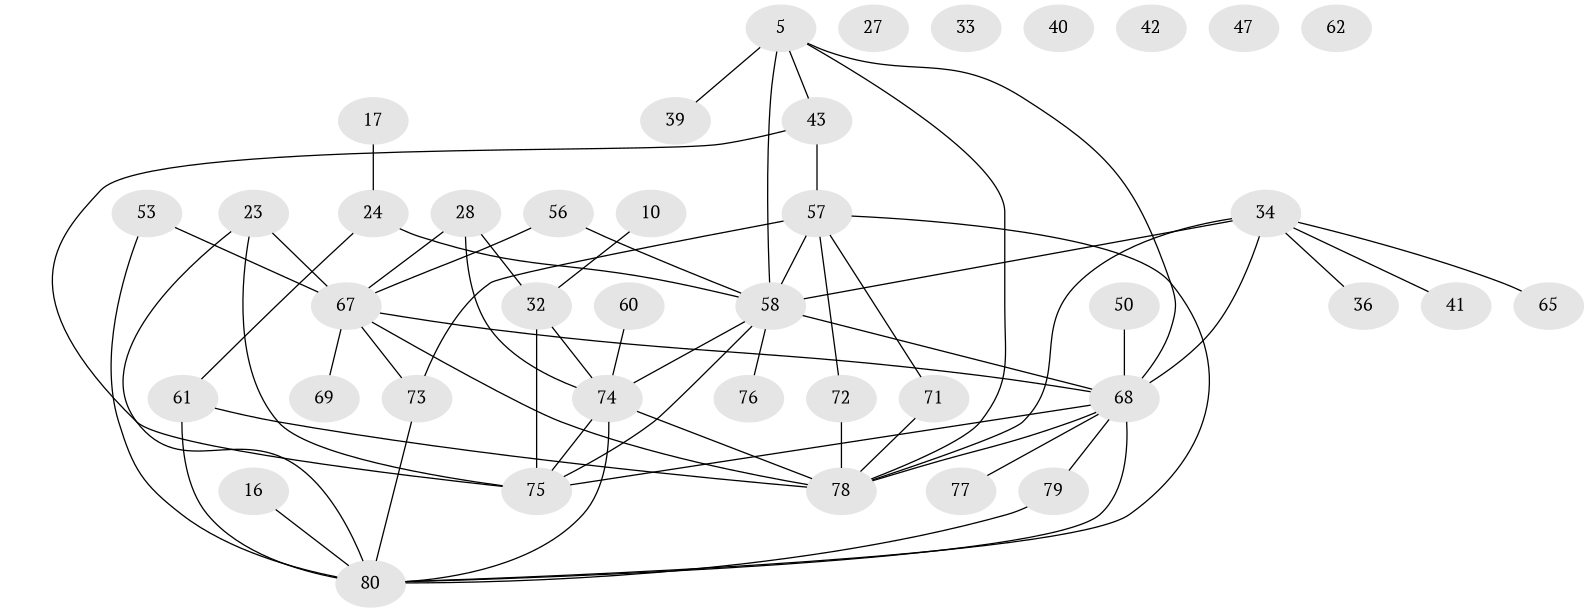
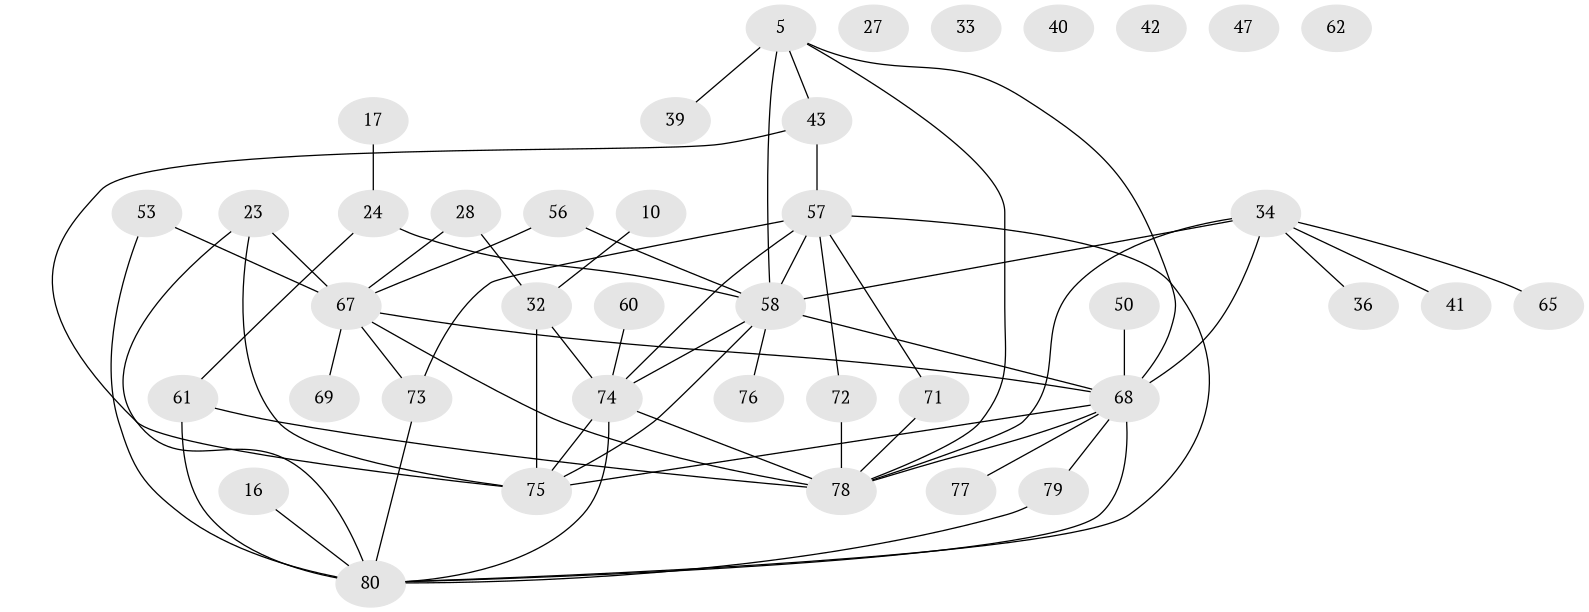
edge "28" -- "74": now "57" -- "74"
